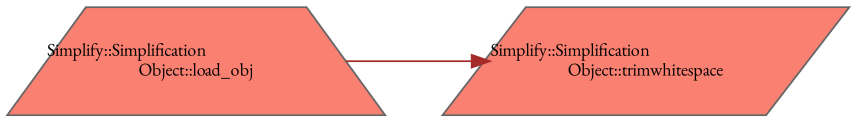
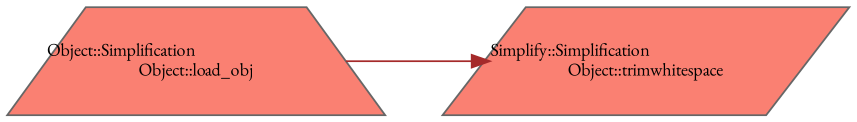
node "Simplify::Simplification Object::load_obj": label "Simplify::Simplification Object::load_obj" -> "Object::Simplification Object::load_obj"
